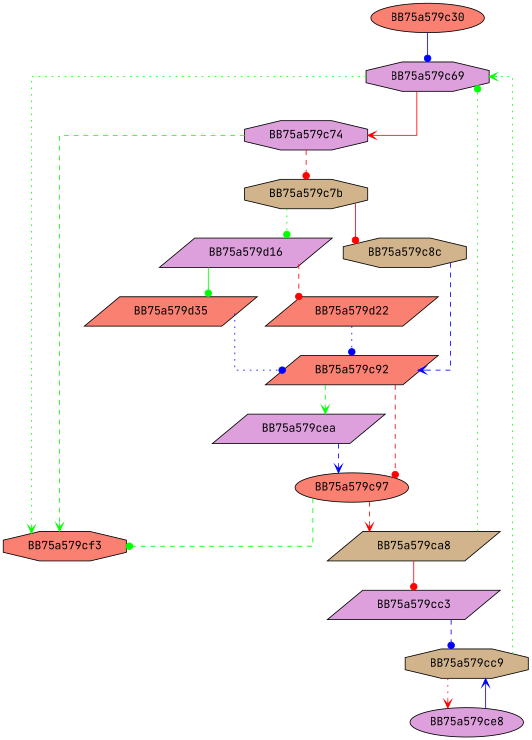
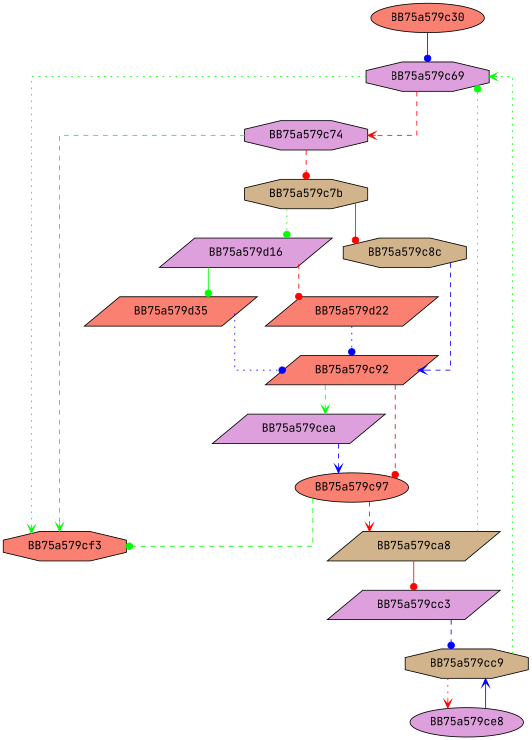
edge "BB75a579c69" -> "BB75a579c74": style solid -> dashed
